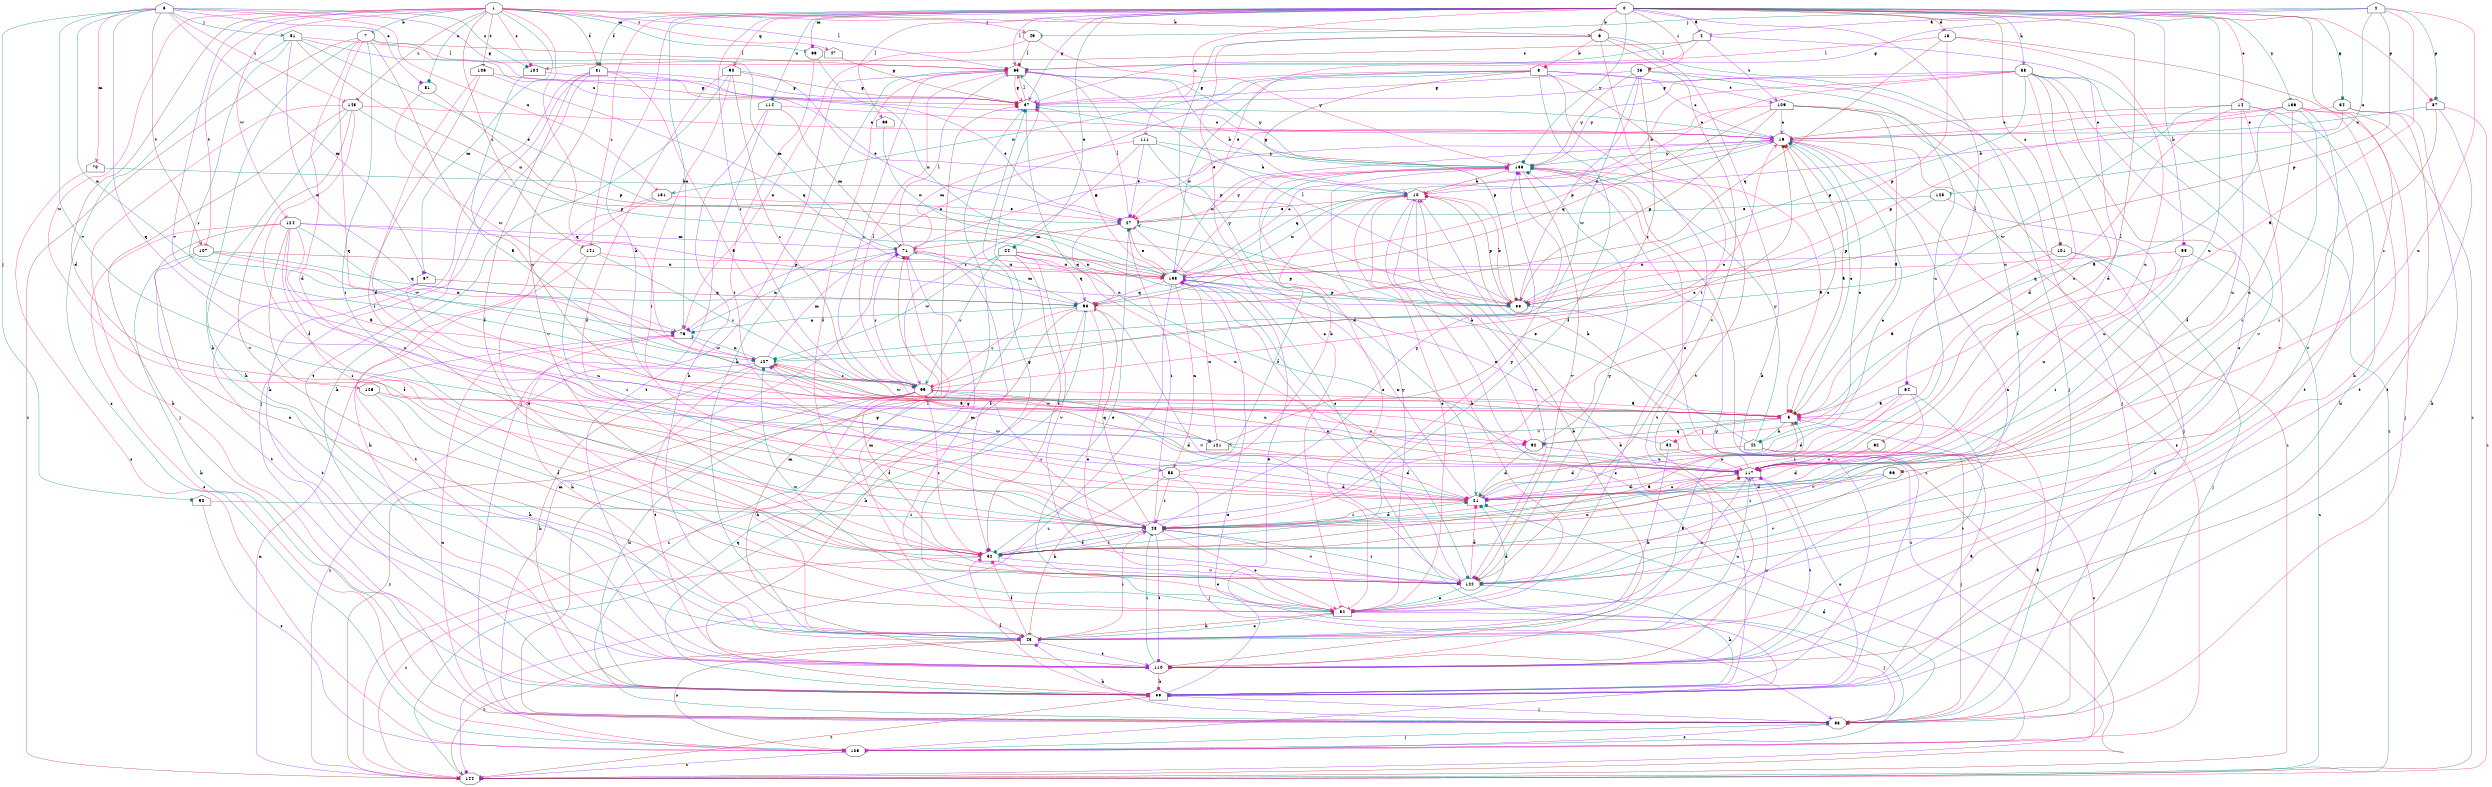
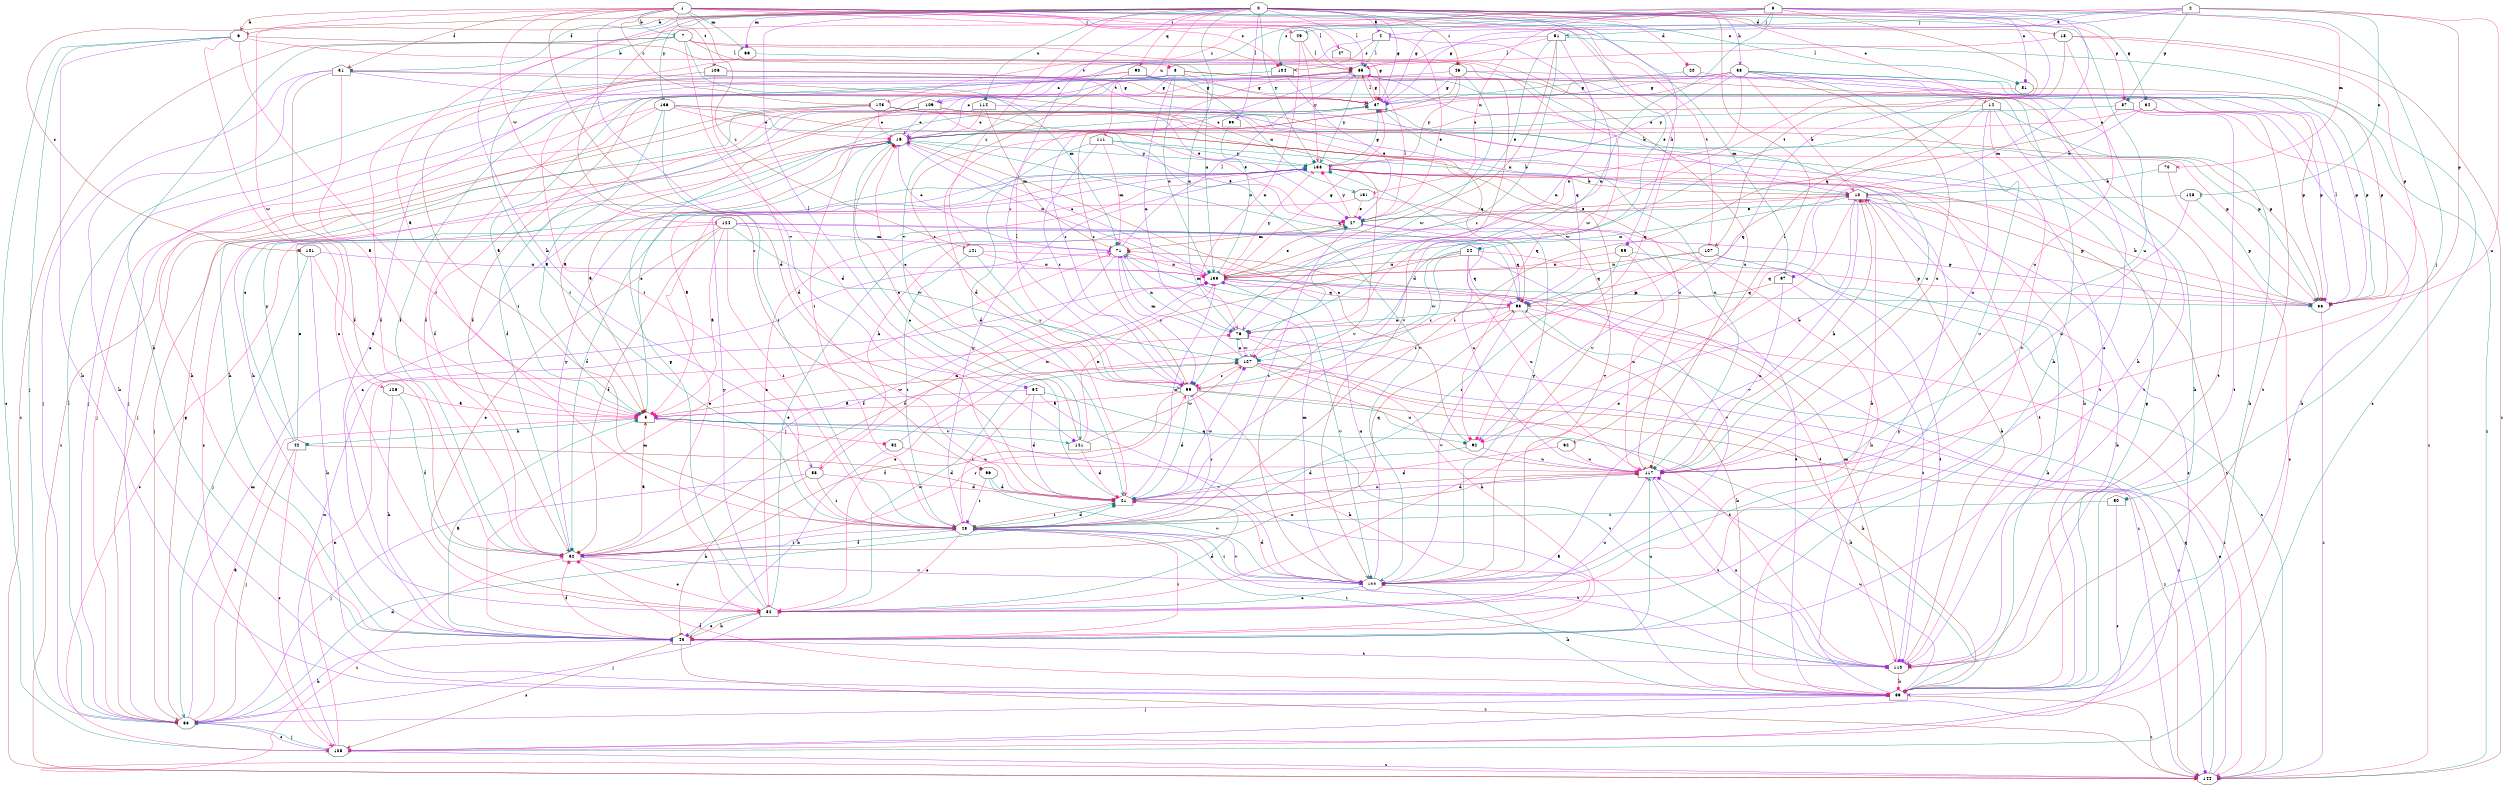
node "20": added
edge "99" -> "71": reversed
node "52": shape house -> octagon
edge "31" -> "110": removed, label "t"
